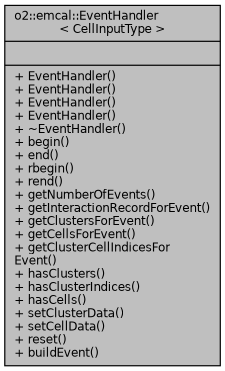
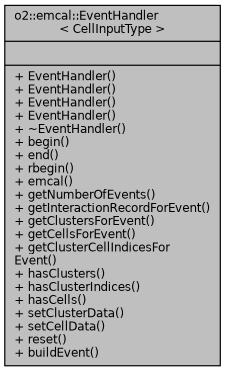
node "o2::emcal::EventHandler": text "+ rend()" -> "+ emcal()"
